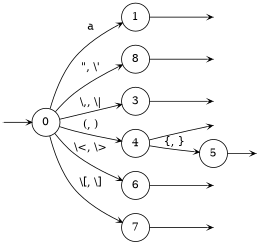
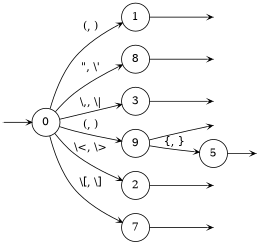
edge "0" -> "1": label "a" -> "(, )"
node "4": label "4" -> "9"
node "6": label "6" -> "2"
